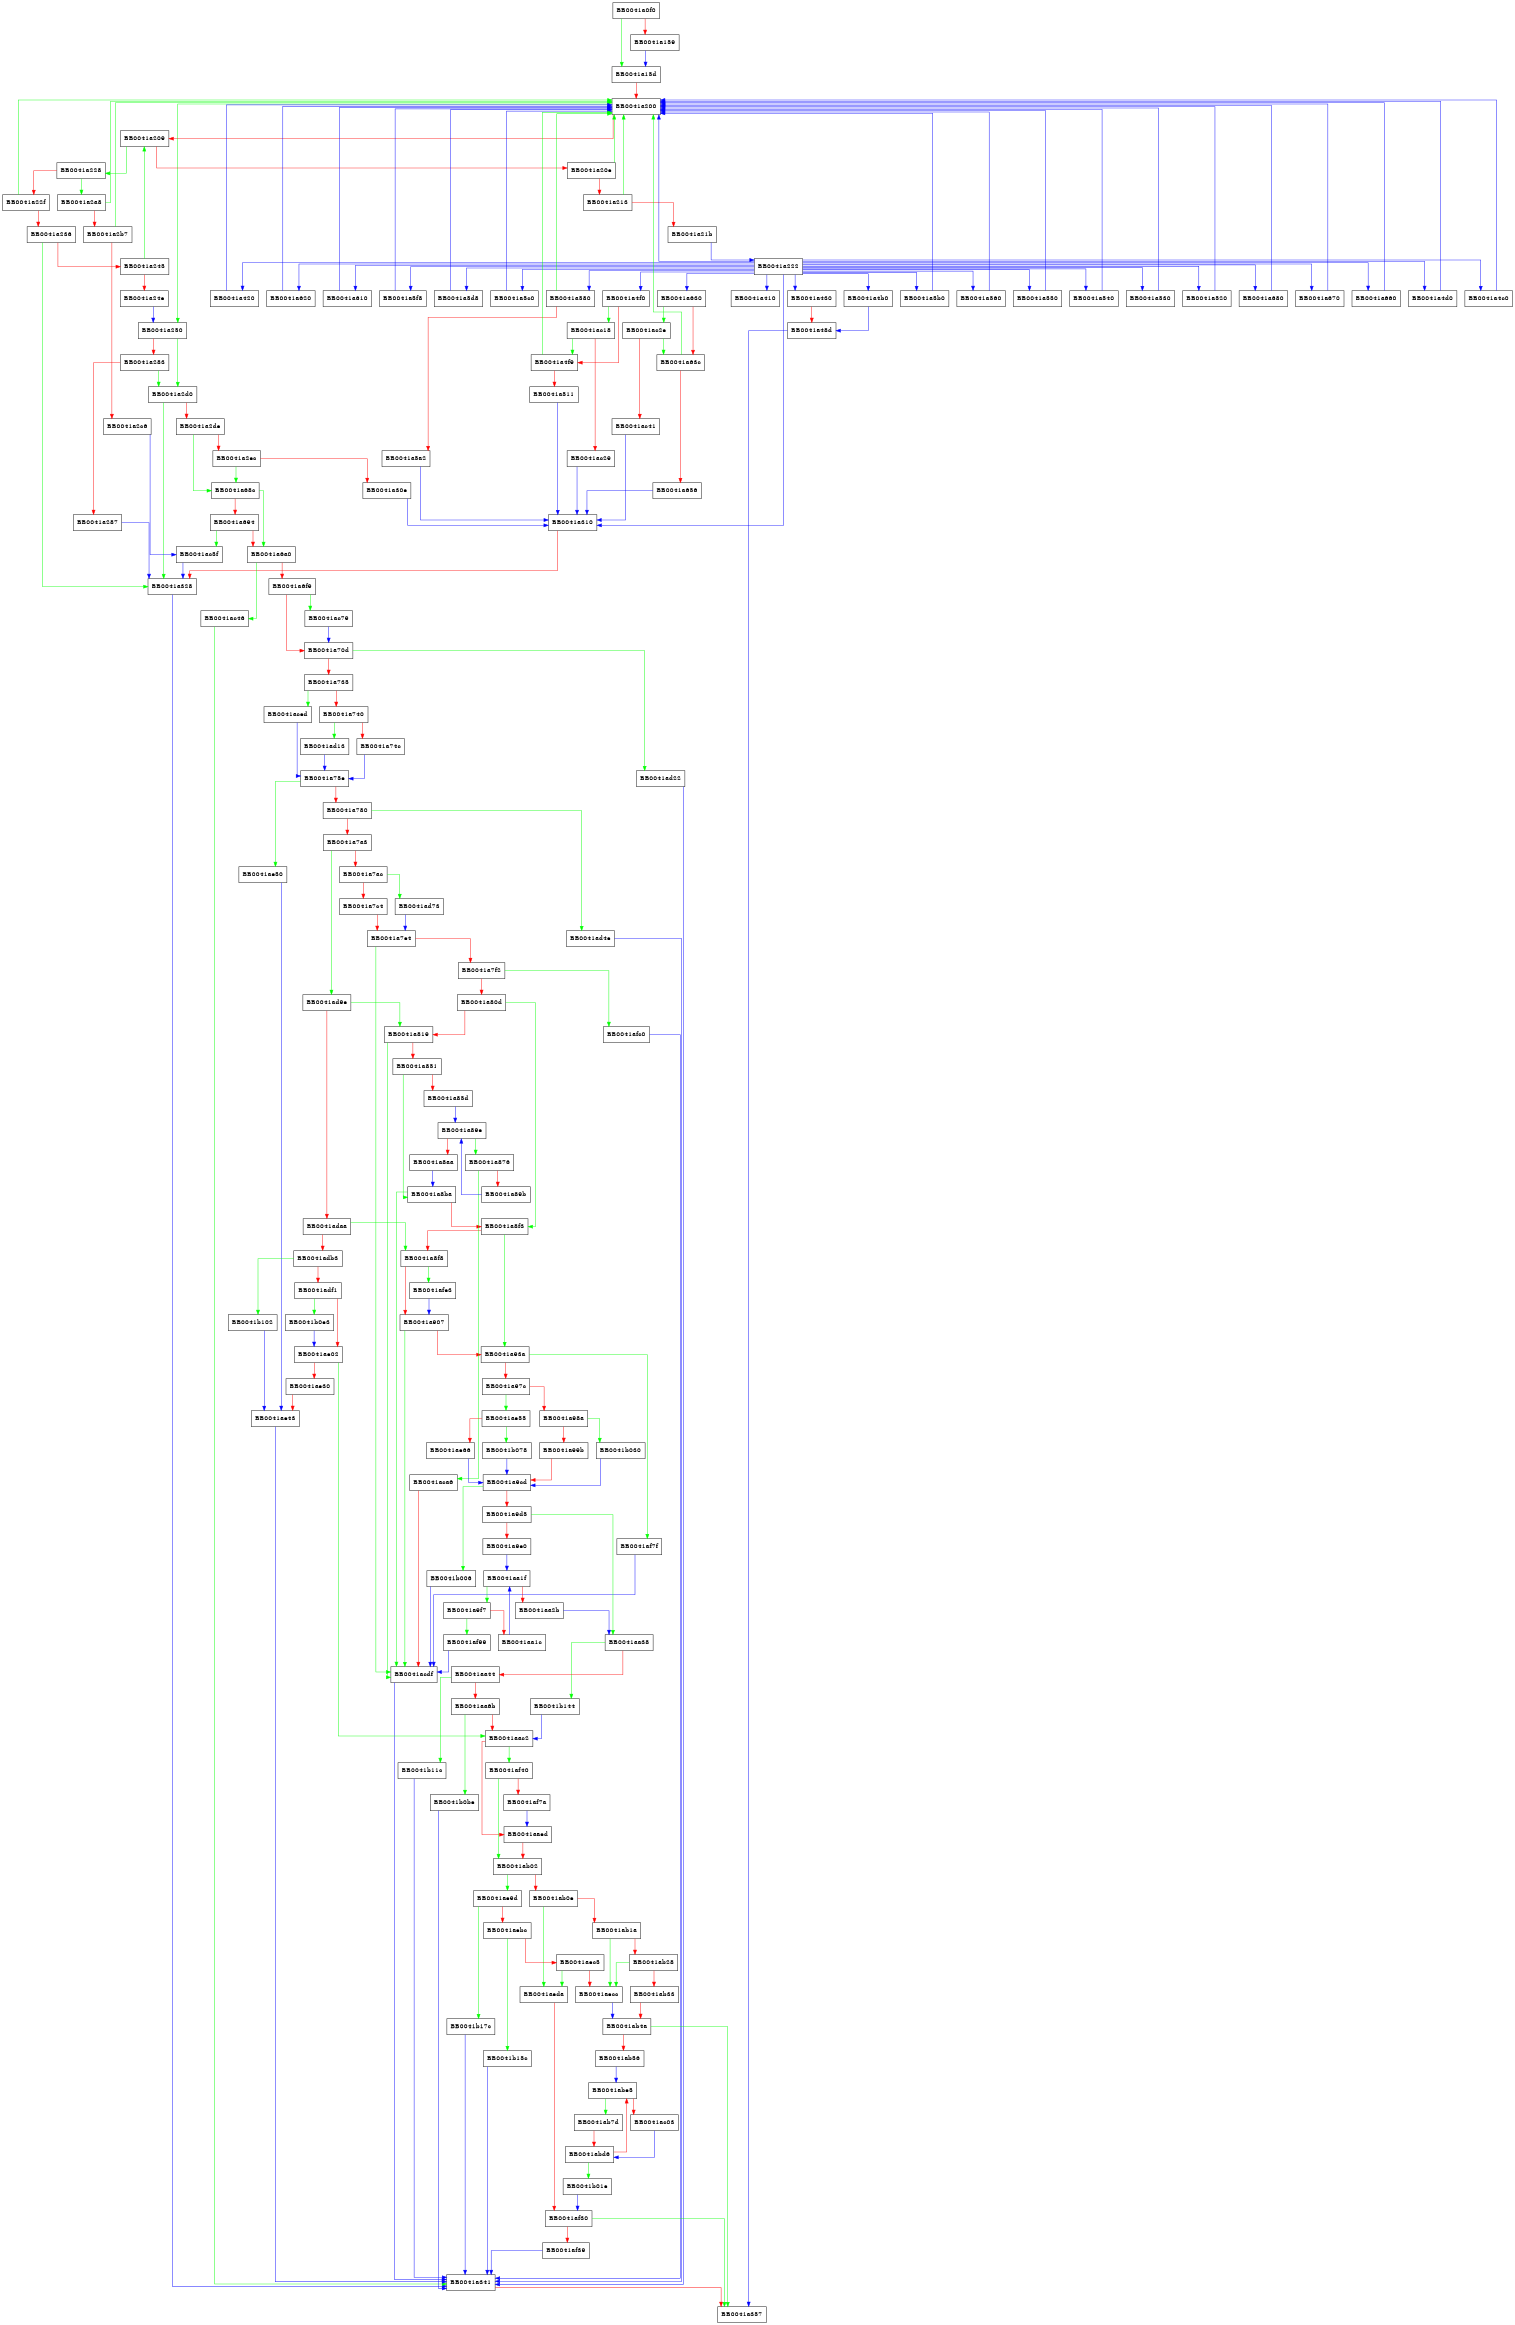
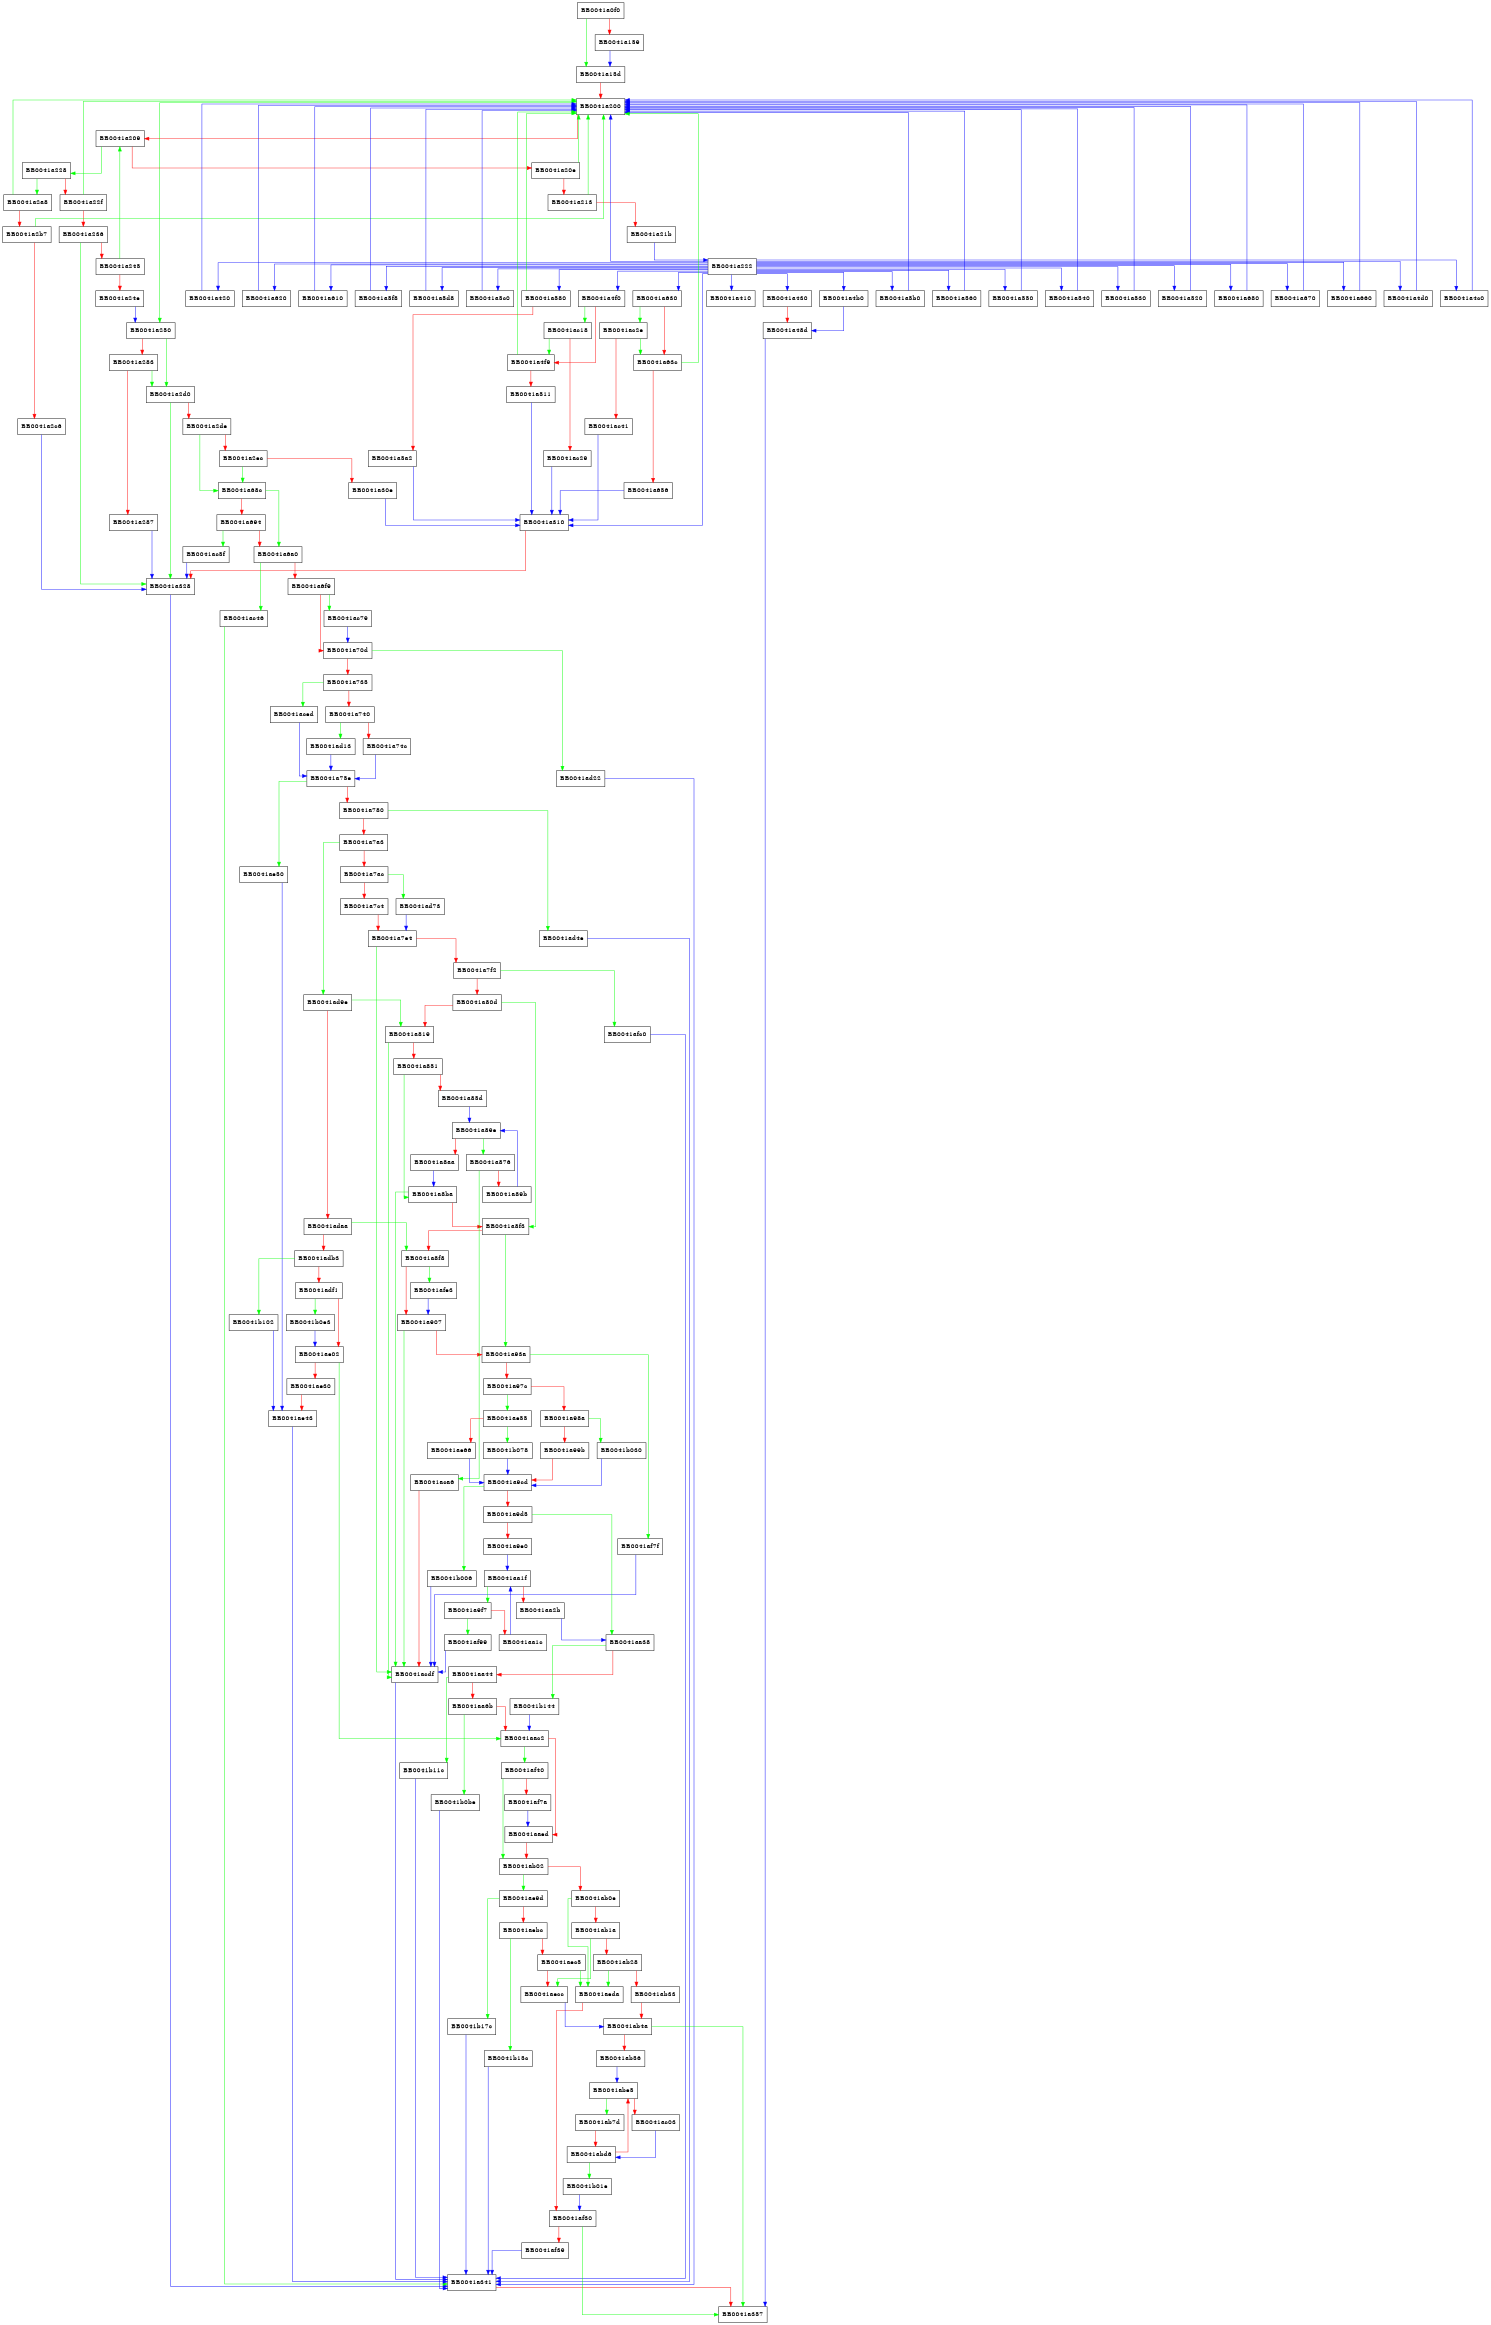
edge "BB0041a2c6" -> "BB0041ac5f": now "BB0041a2c6" -> "BB0041a328"
edge "BB0041ab28" -> "BB0041aecc": now "BB0041ab28" -> "BB0041aeda"
